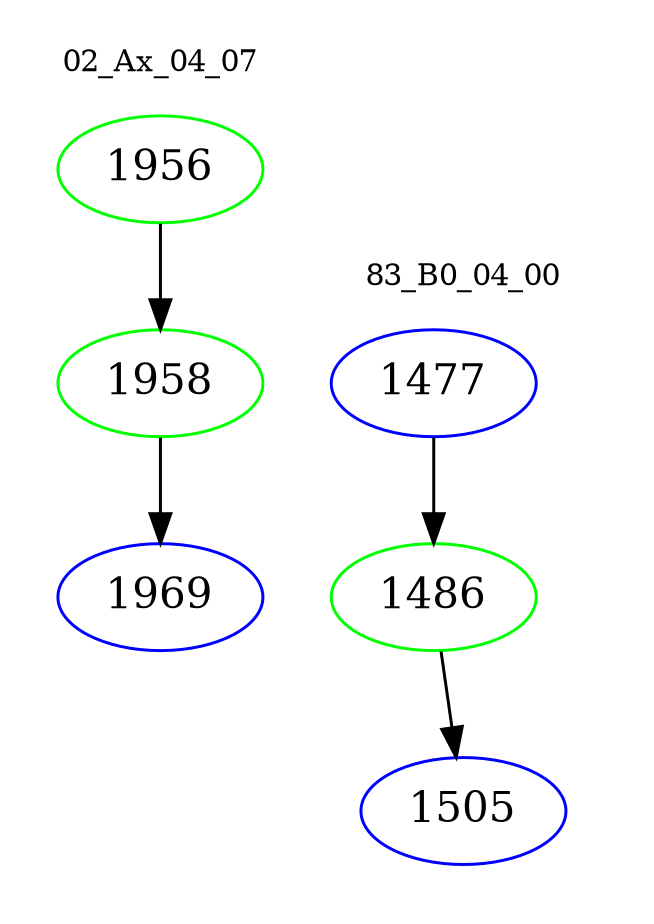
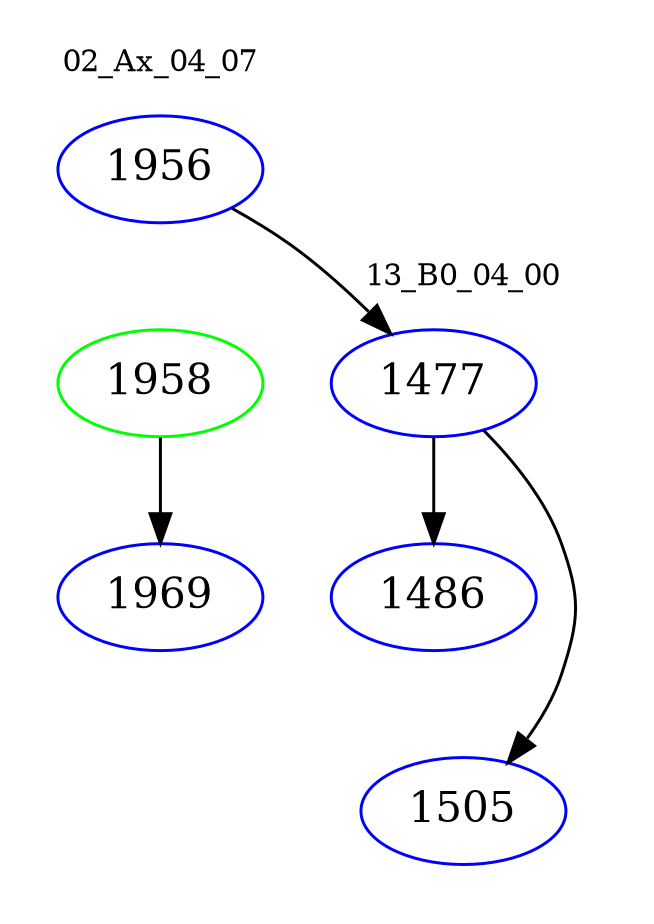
node "1956": color green -> blue
edge "1956" -> "1958": now "1956" -> "1477"
cluster "83_B0_04_00": label "83_B0_04_00" -> "13_B0_04_00"
node "1486": color green -> blue
edge "1486" -> "1505": now "1477" -> "1505"
